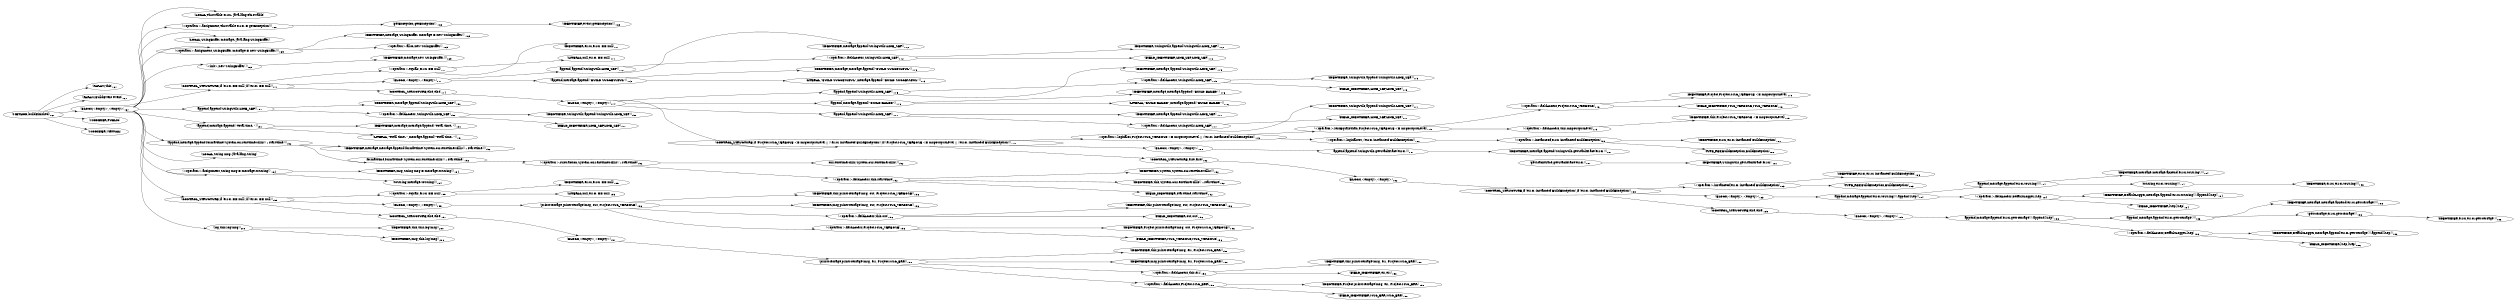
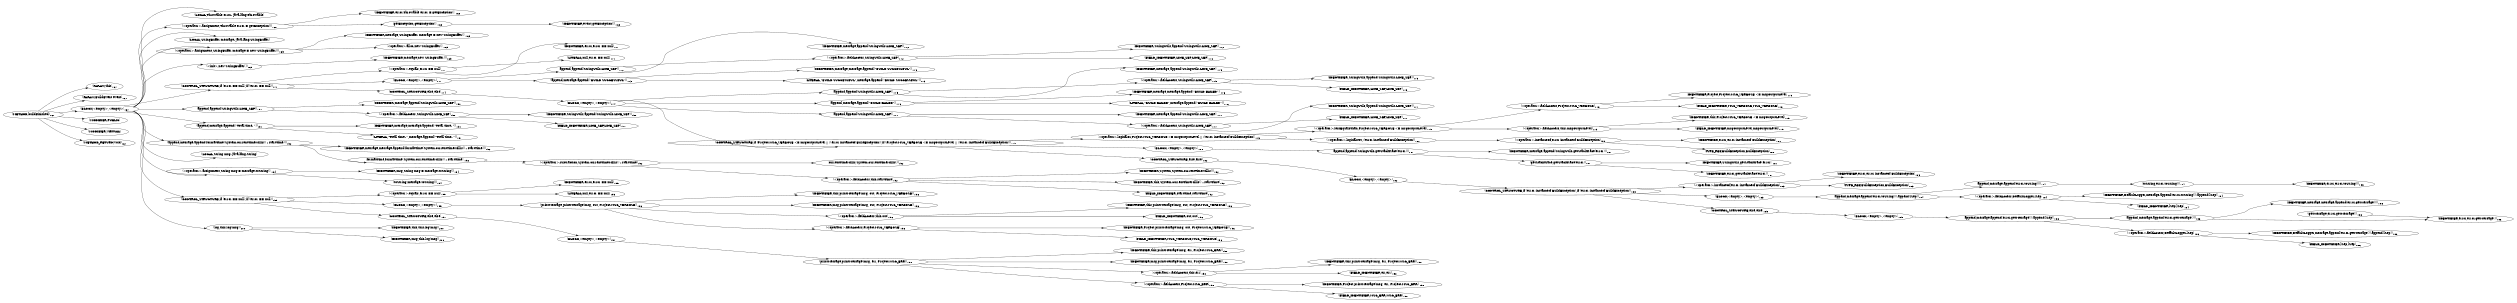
node "(IDENTIFIER,error,Throwable error = getException())": added
node "(FIELD_IDENTIFIER,msgOutputLevel,msgOutputLevel)": added
node "(METHOD_RETURN,void)": added
edge "(append,append(StringUtils.getStackTrace(error)))" -> "(getStackTrace,getStackTrace(error))": added
node "(IDENTIFIER,message,message.append(error.toString()))": removed
node "(IDENTIFIER,error,getStackTrace(error))": added
edge "(append,message.append(error.getMessage()))" -> "(getMessage,error.getMessage())": now "(append,message.append(error.getMessage()))" -> "(IDENTIFIER,error,error.getMessage())"
